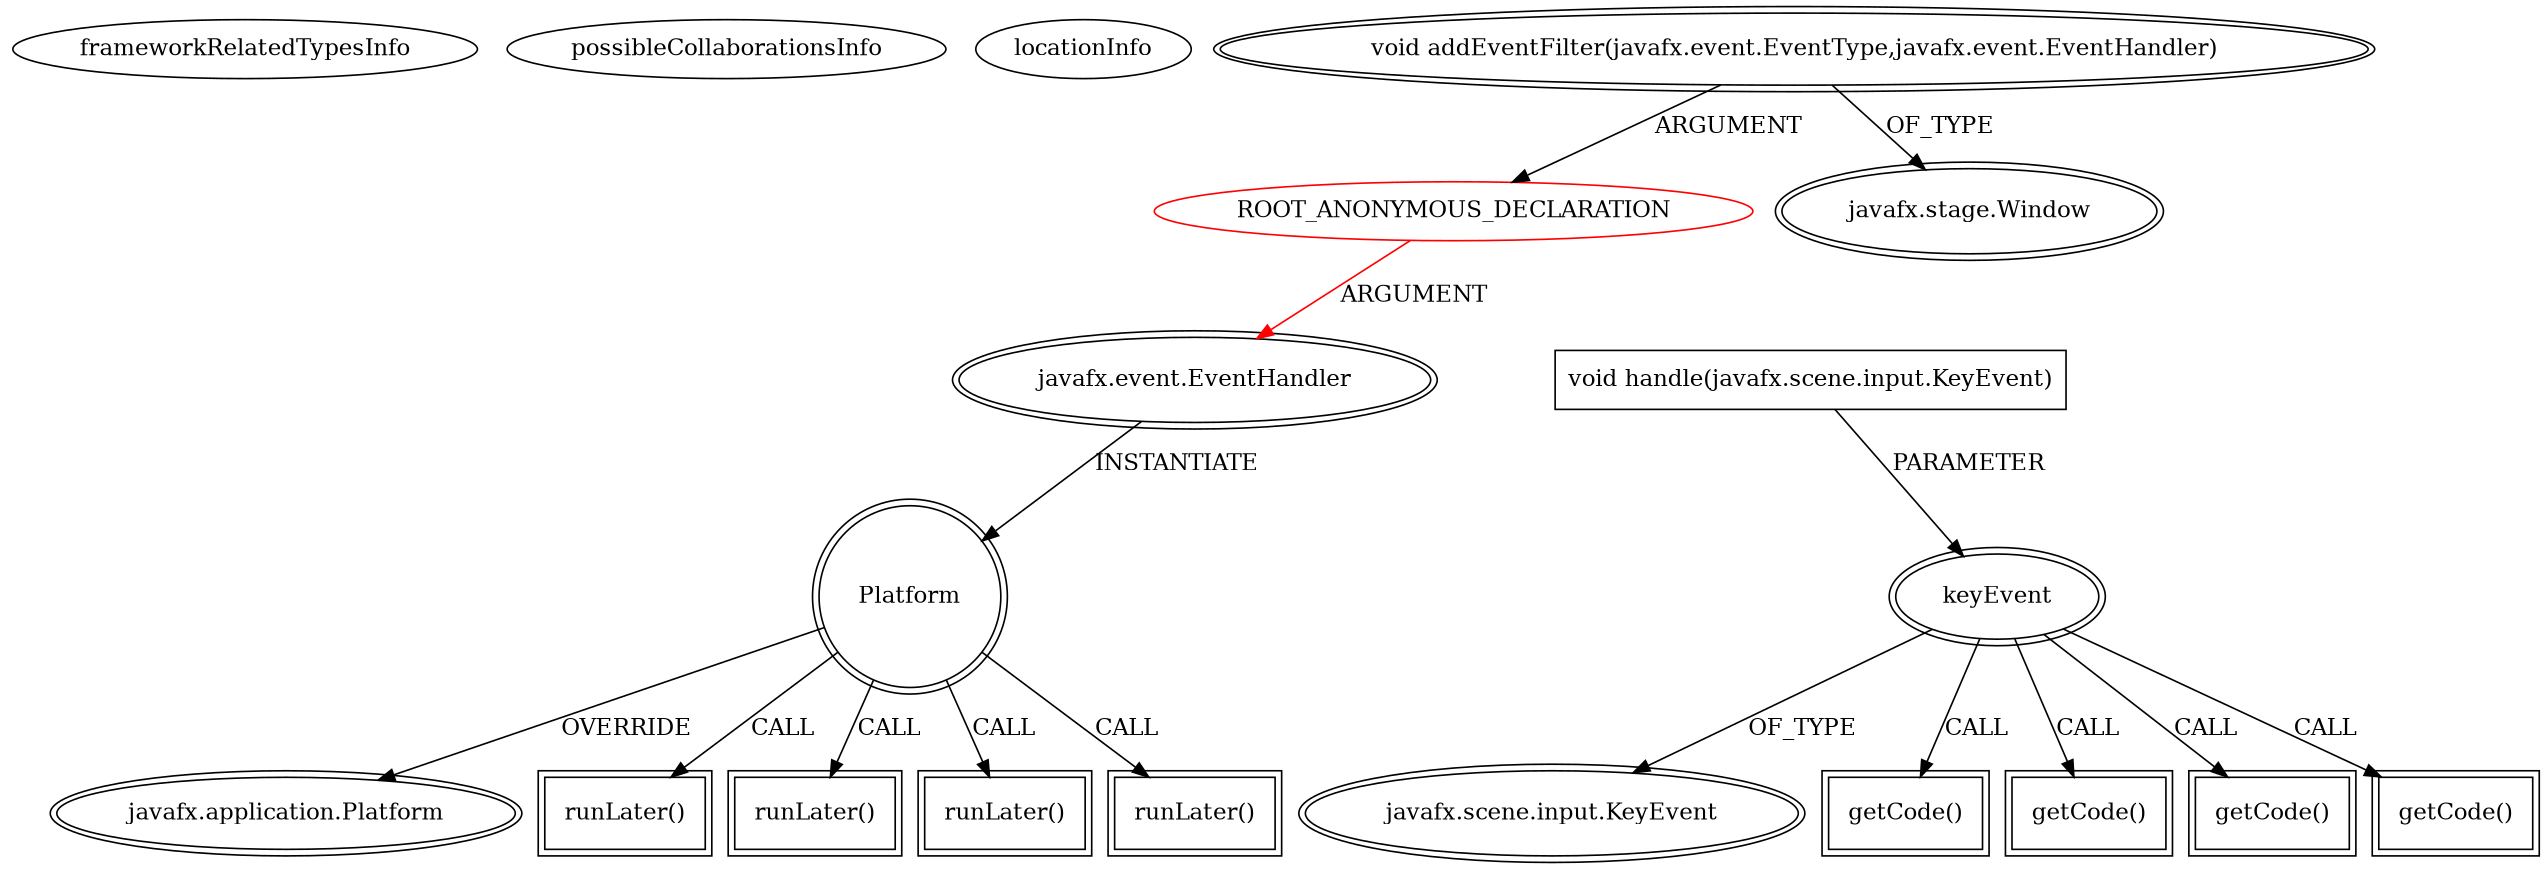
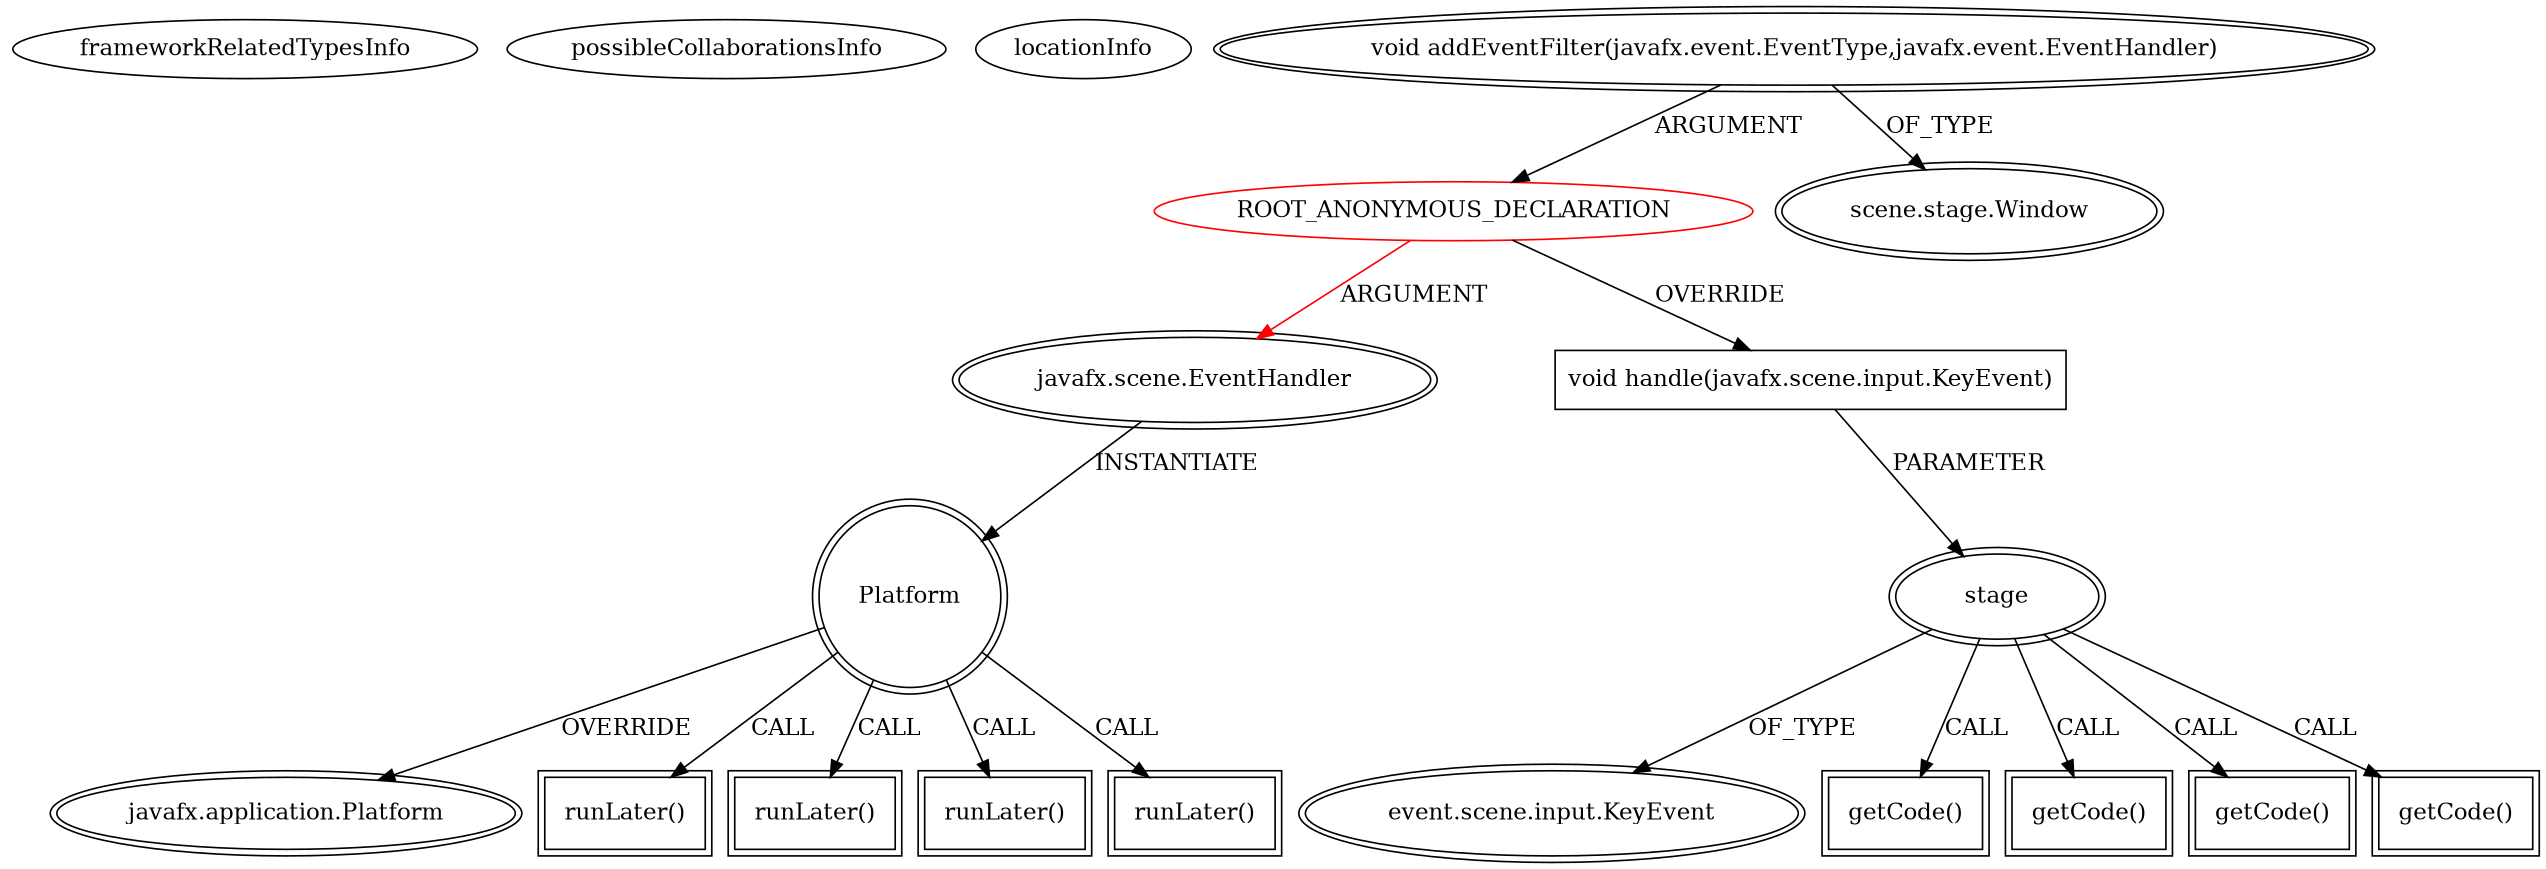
node "javafx.stage.Window": label "javafx.stage.Window" -> "scene.stage.Window"
edge "ROOT_ANONYMOUS_DECLARATION" -> "void handle(javafx.scene.input.KeyEvent)": added, label "OVERRIDE"
node "javafx.event.EventHandler": label "javafx.event.EventHandler" -> "javafx.scene.EventHandler"
node "keyEvent": label "keyEvent" -> "stage"
node "javafx.scene.input.KeyEvent": label "javafx.scene.input.KeyEvent" -> "event.scene.input.KeyEvent"
